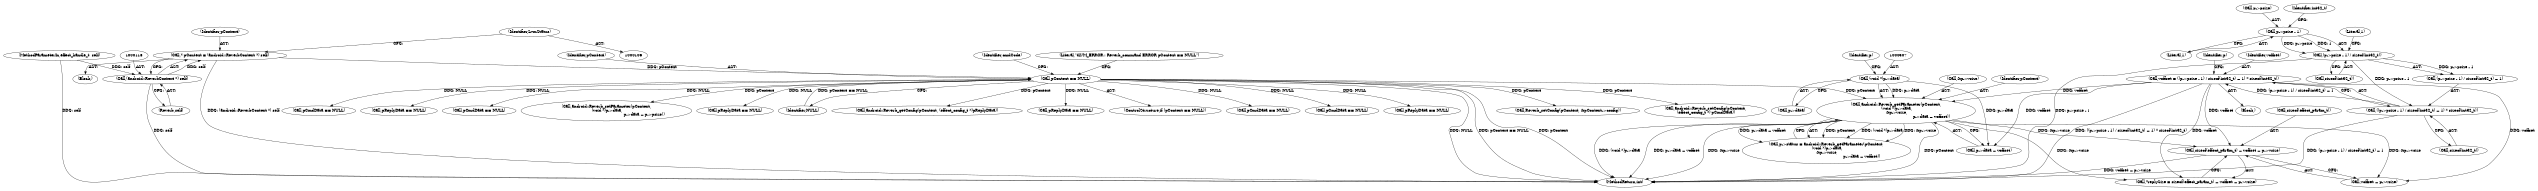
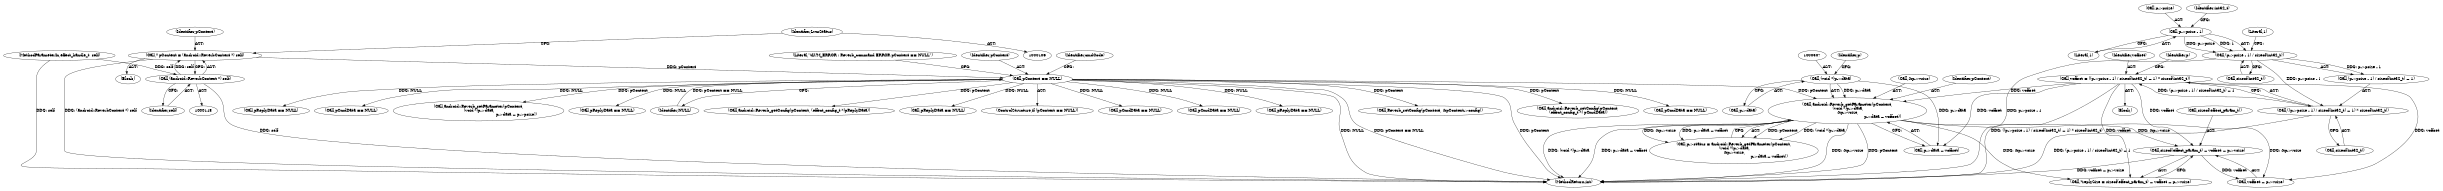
edge "1000118" -> "(Call,(android::ReverbContext *) self)": reversed
node "(Reverb,self)": label "(Reverb,self)" -> "(Identifier,self)"
edge "(Call,sizeof(effect_param_t) + voffset + p->vsize)" -> "(Call,voffset + p->vsize)": label "CFG: " -> "DDG: voffset"
